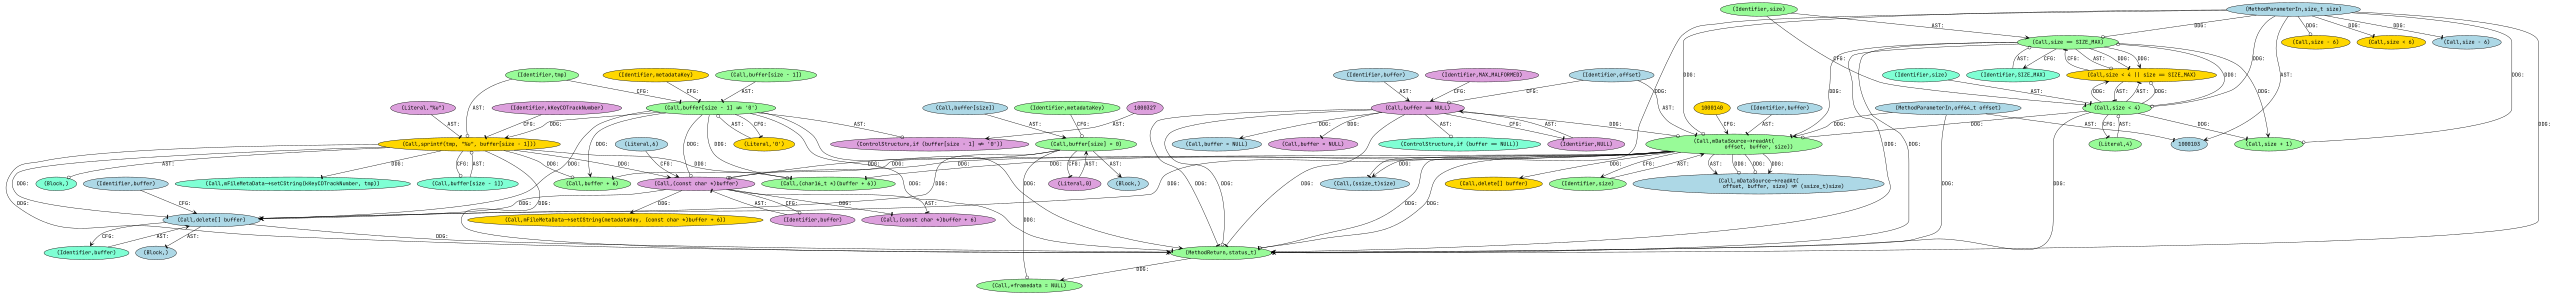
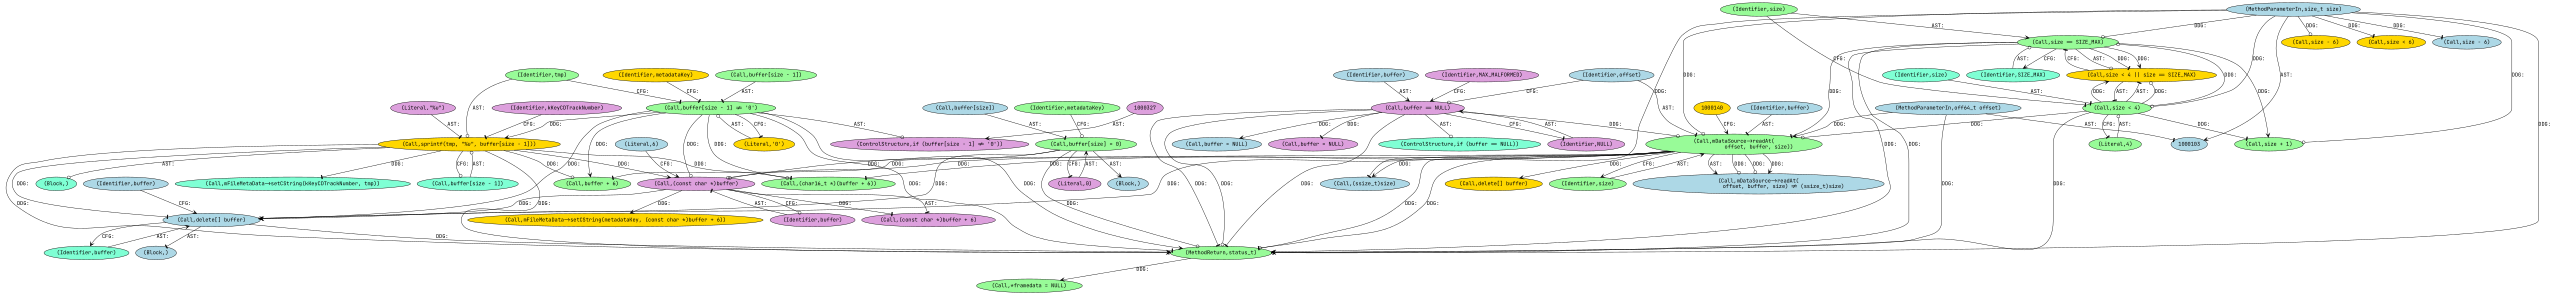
edge "(Call,buffer[size])" -> "(Call,buffer[size] = 0)": arrowhead vee -> tee
edge "(Call,buffer[size] = 0)" -> "(Call,*framedata = NULL)": now "(Call,buffer[size] = 0)" -> "(MethodReturn,status_t)"
